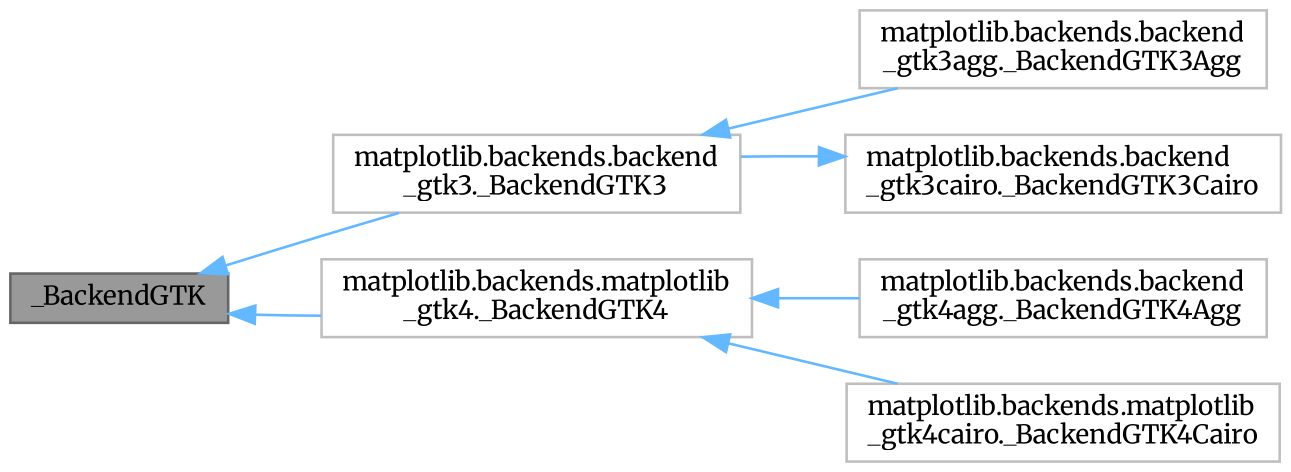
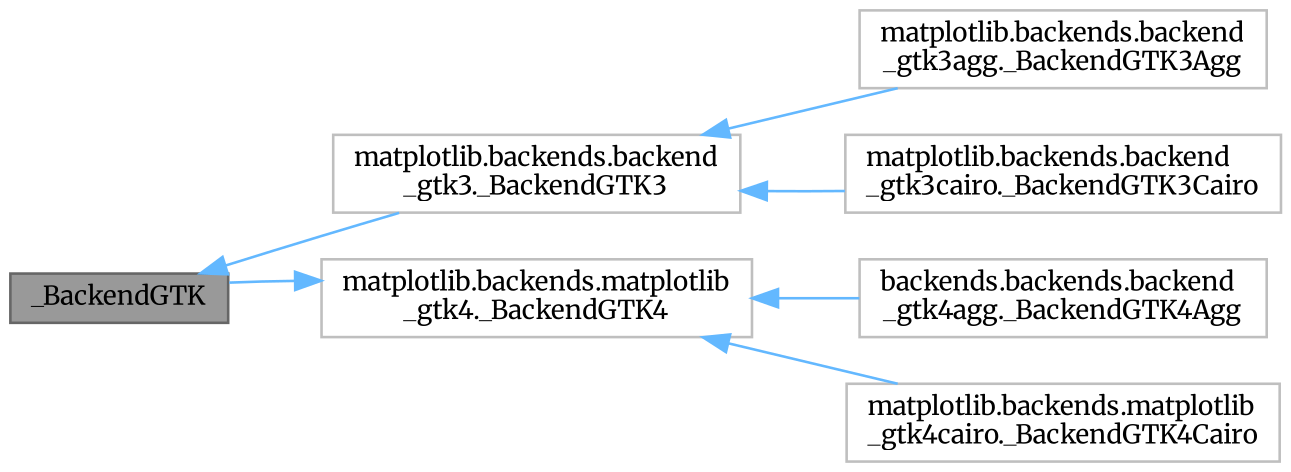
edge "matplotlib.backends.backend _gtk3._BackendGTK3" -> "matplotlib.backends.backend _gtk3cairo._BackendGTK3Cairo": reversed
node "matplotlib.backends.backend _gtk4agg._BackendGTK4Agg": label "matplotlib.backends.backend _gtk4agg._BackendGTK4Agg" -> "backends.backends.backend _gtk4agg._BackendGTK4Agg"
edge "matplotlib.backends.matplotlib _gtk4._BackendGTK4" -> "_BackendGTK": reversed
